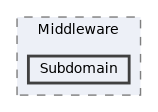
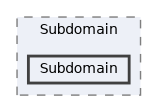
cluster "Middleware": label "Middleware" -> "Subdomain"
